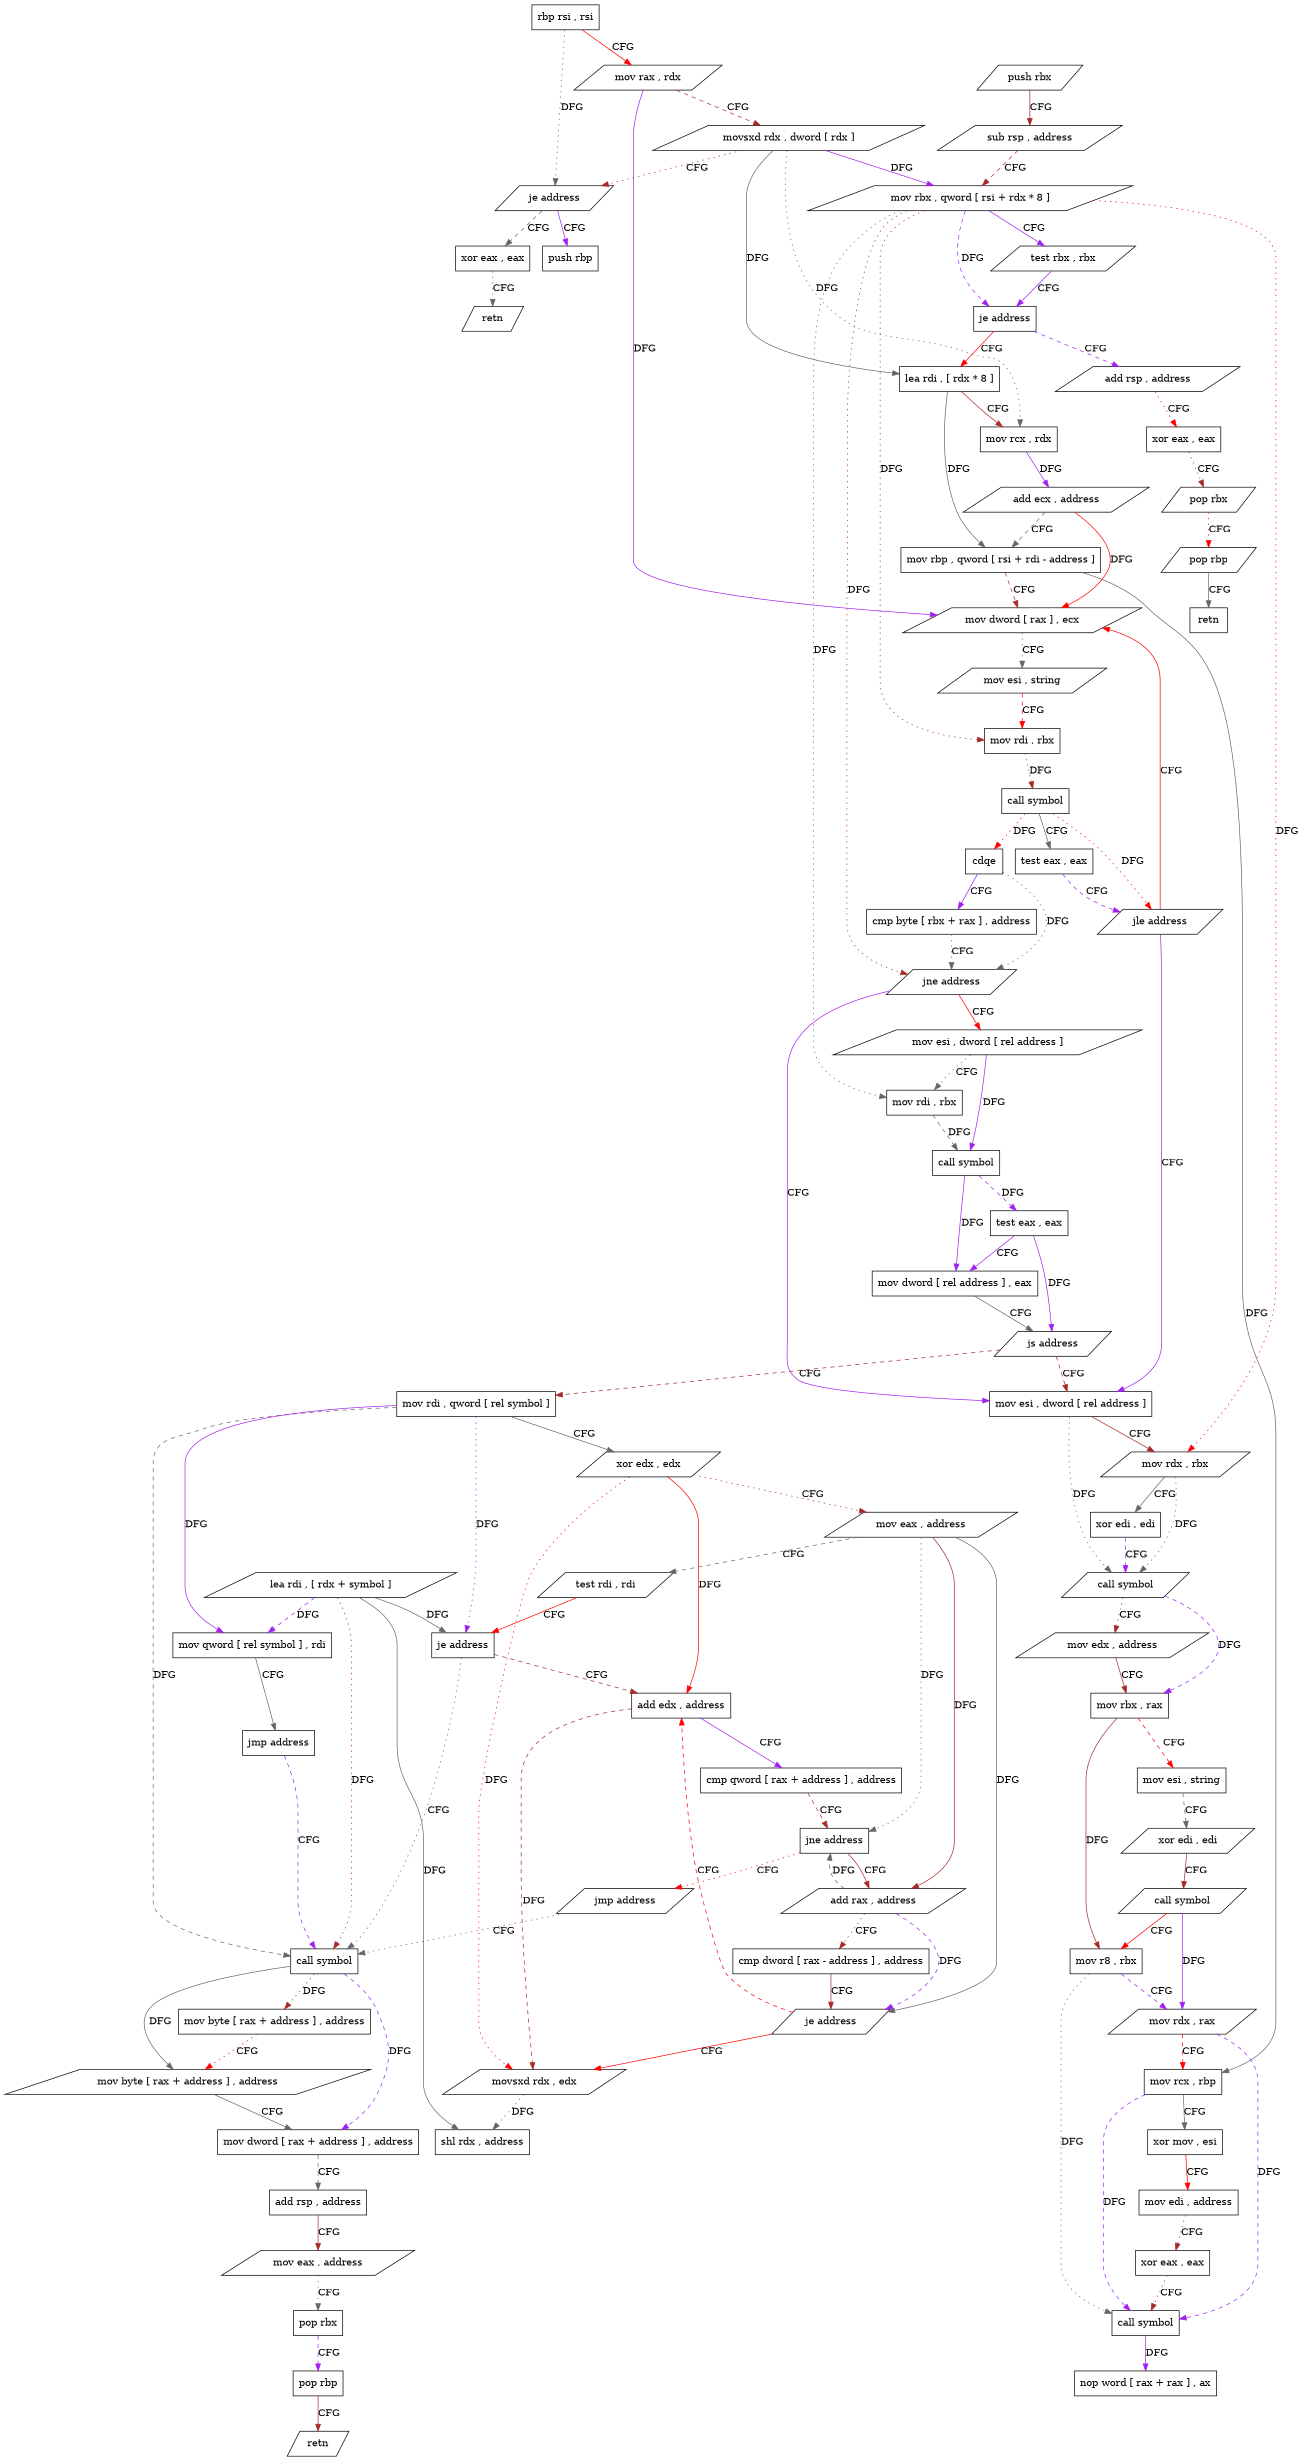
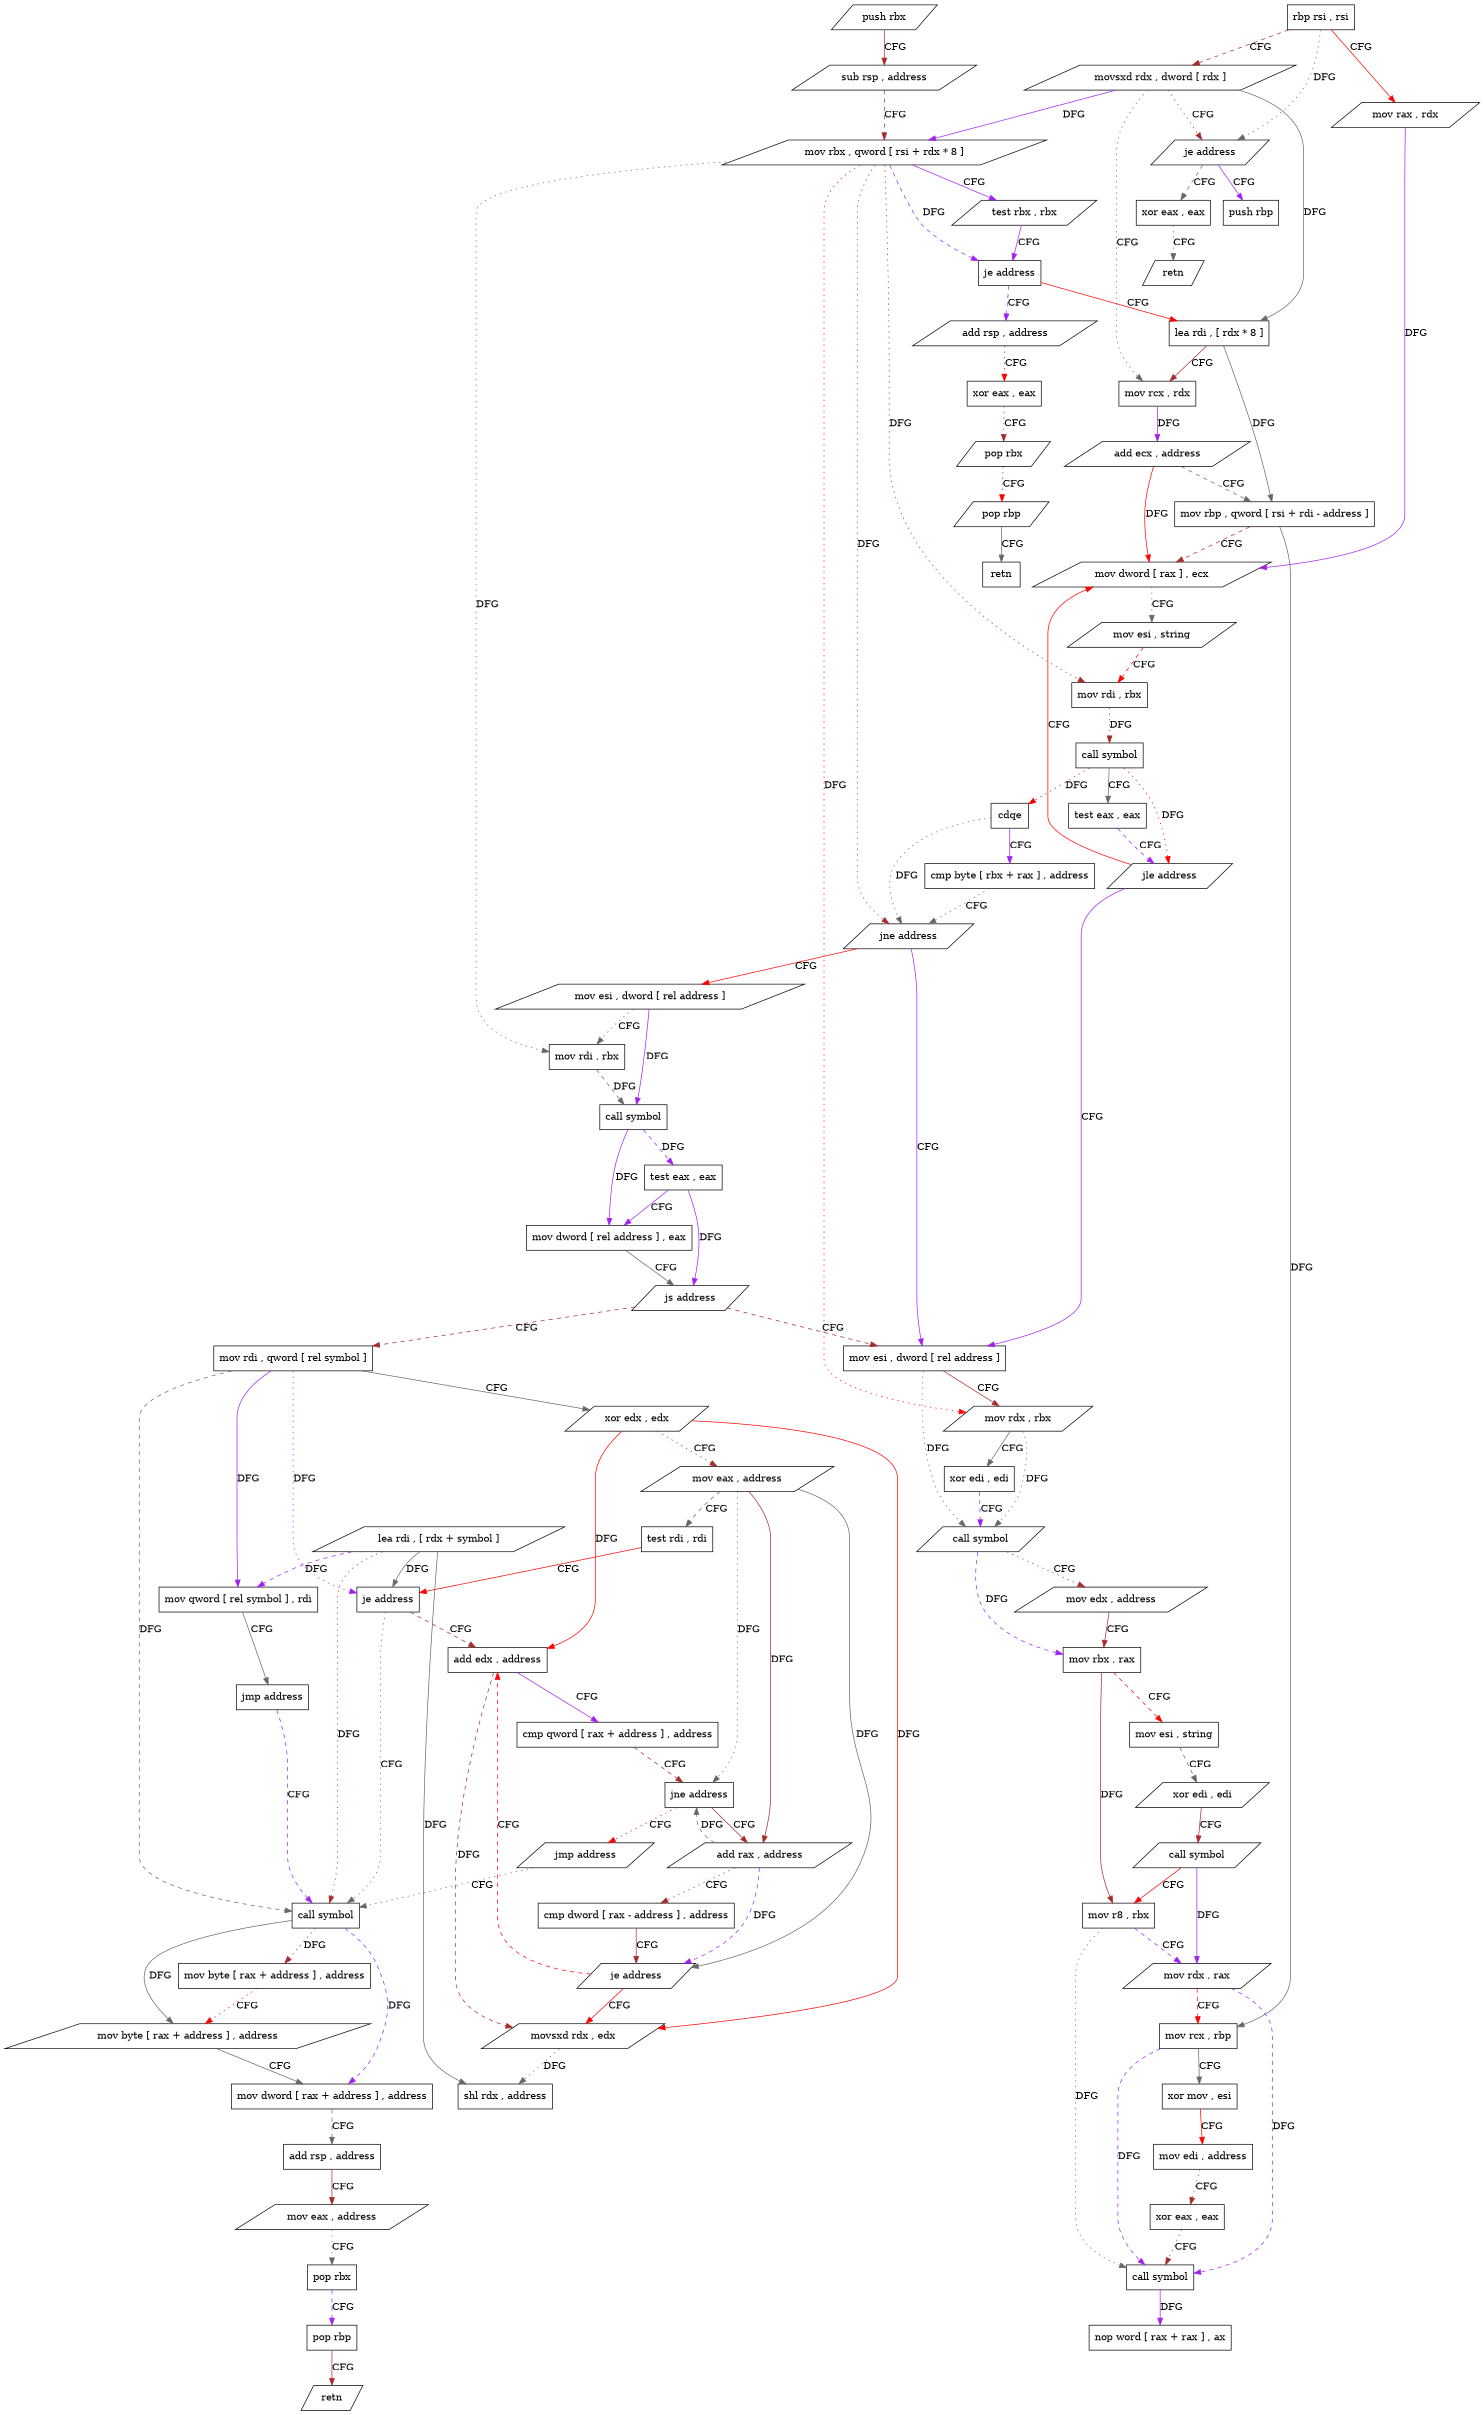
edge "mov rax , rdx" -> "movsxd rdx , dword [ rdx ]": now "rbp rsi , rsi" -> "movsxd rdx , dword [ rdx ]"
edge "movsxd rdx , dword [ rdx ]" -> "mov rcx , rdx": label "DFG" -> "CFG"
node "test rdi , rdi": shape parallelogram -> box
edge "xor edx , edx" -> "movsxd rdx , edx": style dotted -> solid
